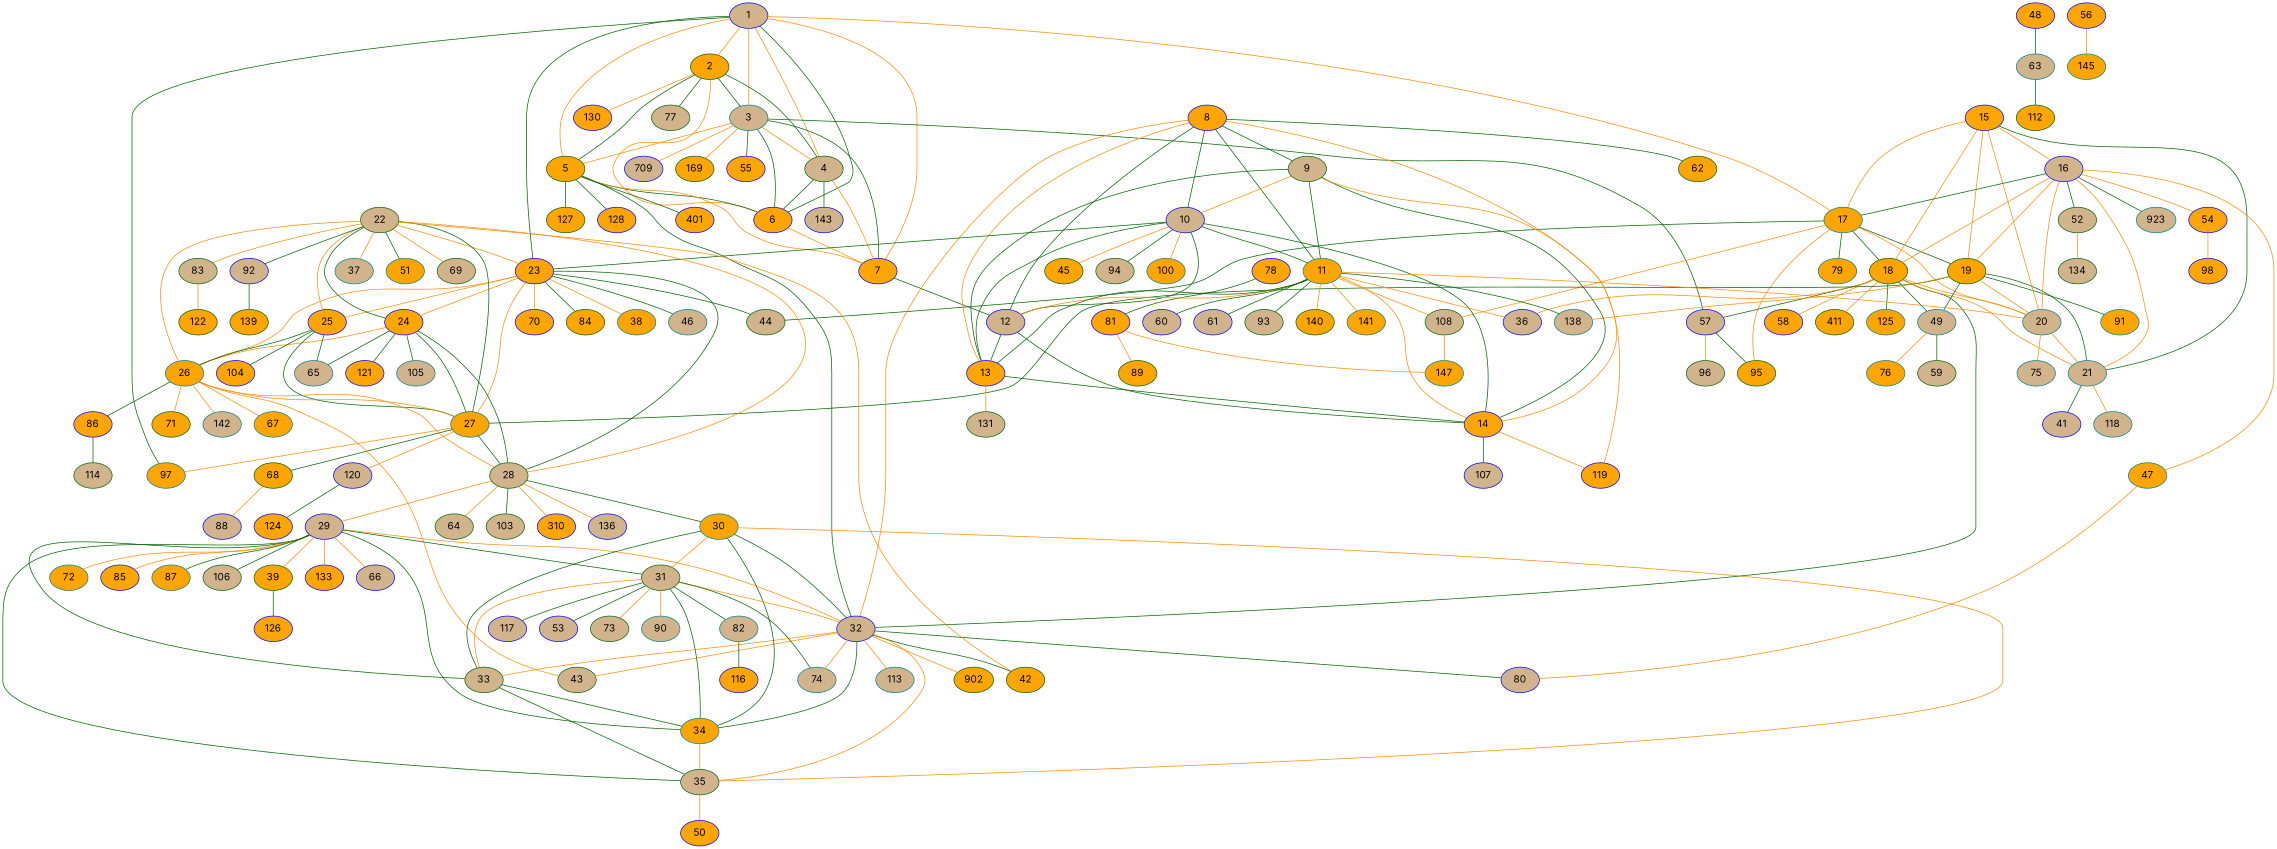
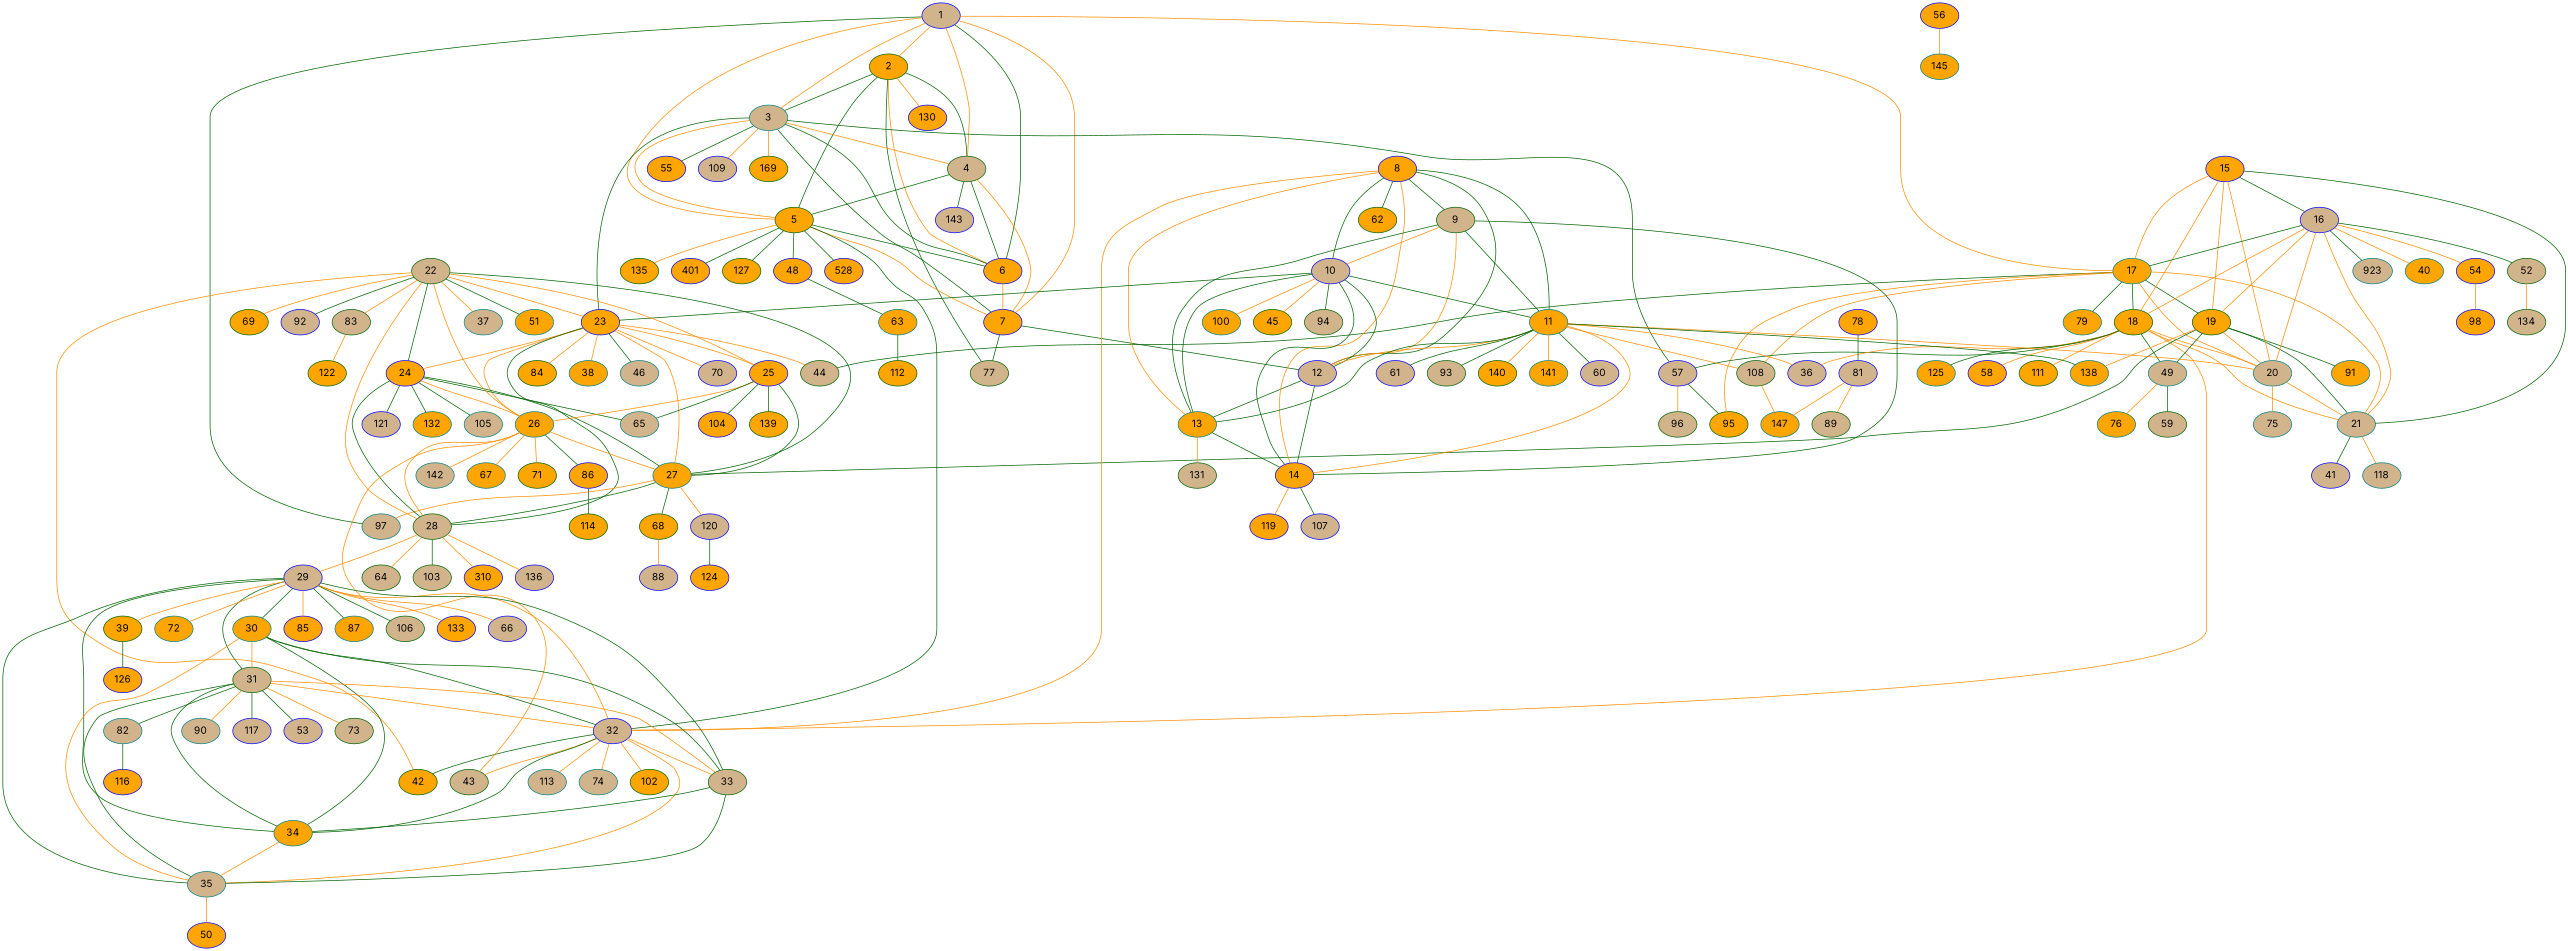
node "63": fillcolor tan -> orange
edge "1" -- "23": now "3" -- "23"
edge "15" -- "16": color darkorange -> darkgreen
node "709": label "709" -> "109"
edge "4" -- "5": added
edge "9" -- "119": now "9" -- "12"
node "128": label "128" -> "528"
edge "5" -- "48": added
node "69": fillcolor tan -> orange
node "135": added
edge "23" -- "44": color darkgreen -> darkorange
edge "92" -- "139": now "25" -- "139"
edge "23" -- "84": color darkgreen -> darkorange
edge "17" -- "21": added
node "70": fillcolor orange -> tan
node "81": fillcolor orange -> tan
node "138": fillcolor tan -> orange
node "411": label "411" -> "111"
edge "25" -- "26": color darkgreen -> darkorange
edge "7" -- "77": added
node "121": fillcolor orange -> tan
node "13": color blue -> teal
node "89": fillcolor orange -> tan
node "132": added
node "114": fillcolor tan -> orange
node "97": fillcolor orange -> tan
node "47": label "47" -> "40"
edge "28" -- "30": now "29" -- "30"
edge "18" -- "32": color darkgreen -> darkorange
edge "31" -- "74": now "31" -- "35"
node "902": label "902" -> "102"
node "80": removed
node "35": color darkgreen -> teal
